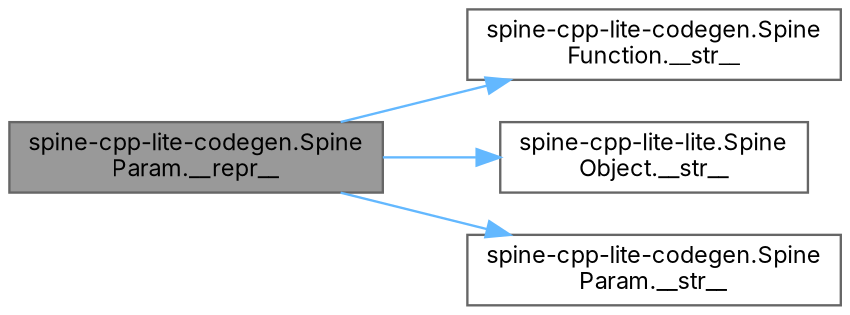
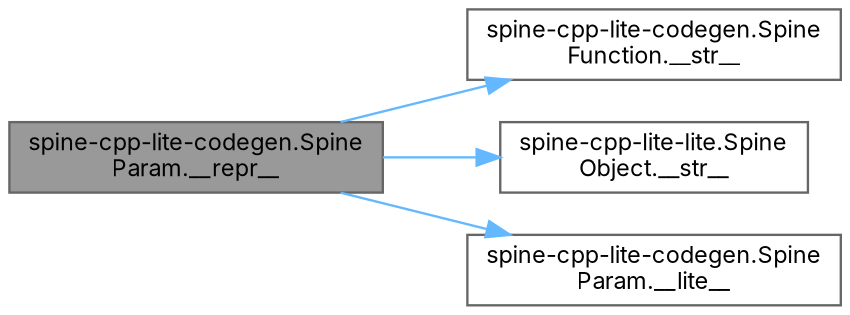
node "spine-cpp-lite-codegen.Spine Param.__str__": label "spine-cpp-lite-codegen.Spine Param.__str__" -> "spine-cpp-lite-codegen.Spine Param.__lite__"
